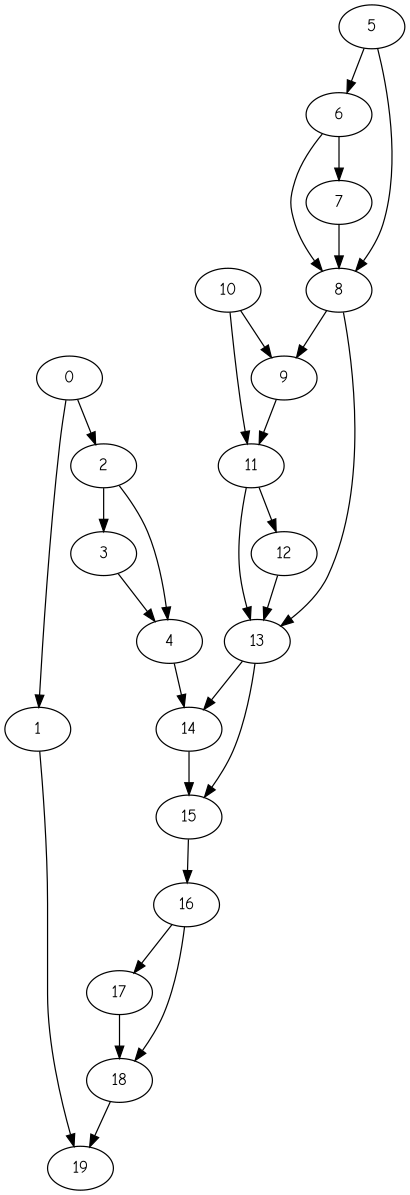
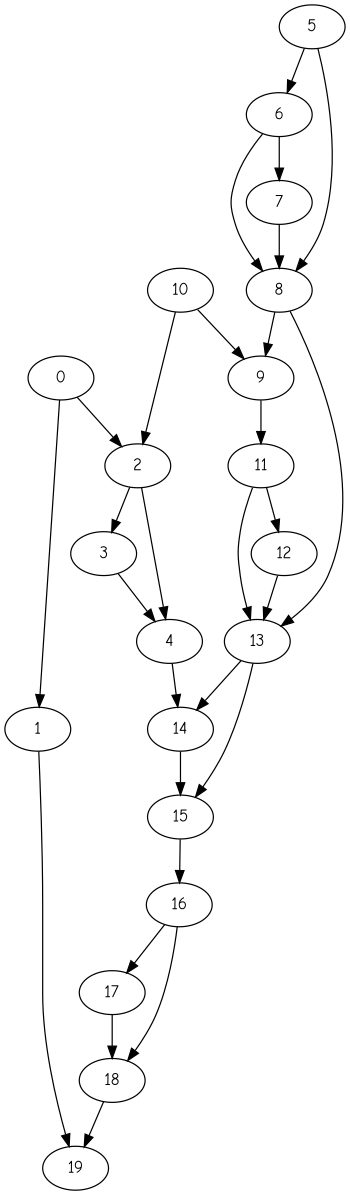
edge "10" -> "11": now "10" -> "2"
